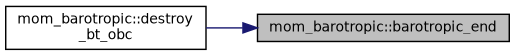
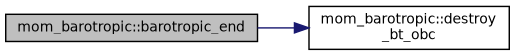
edge "mom_barotropic::destroy _bt_obc" -> "mom_barotropic::barotropic_end": reversed
